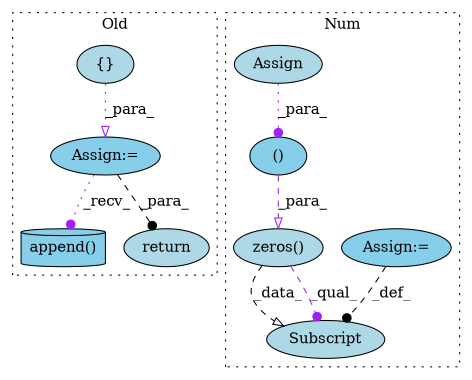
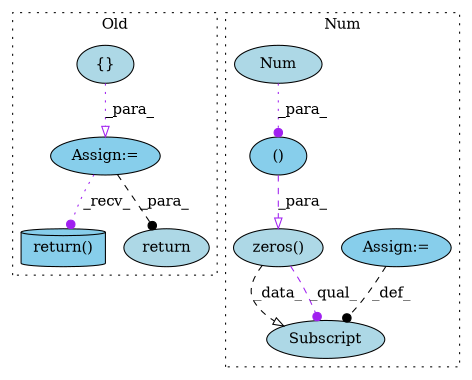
node "Assign": label "Assign" -> "Num"
node "append()": label "append()" -> "return()"
